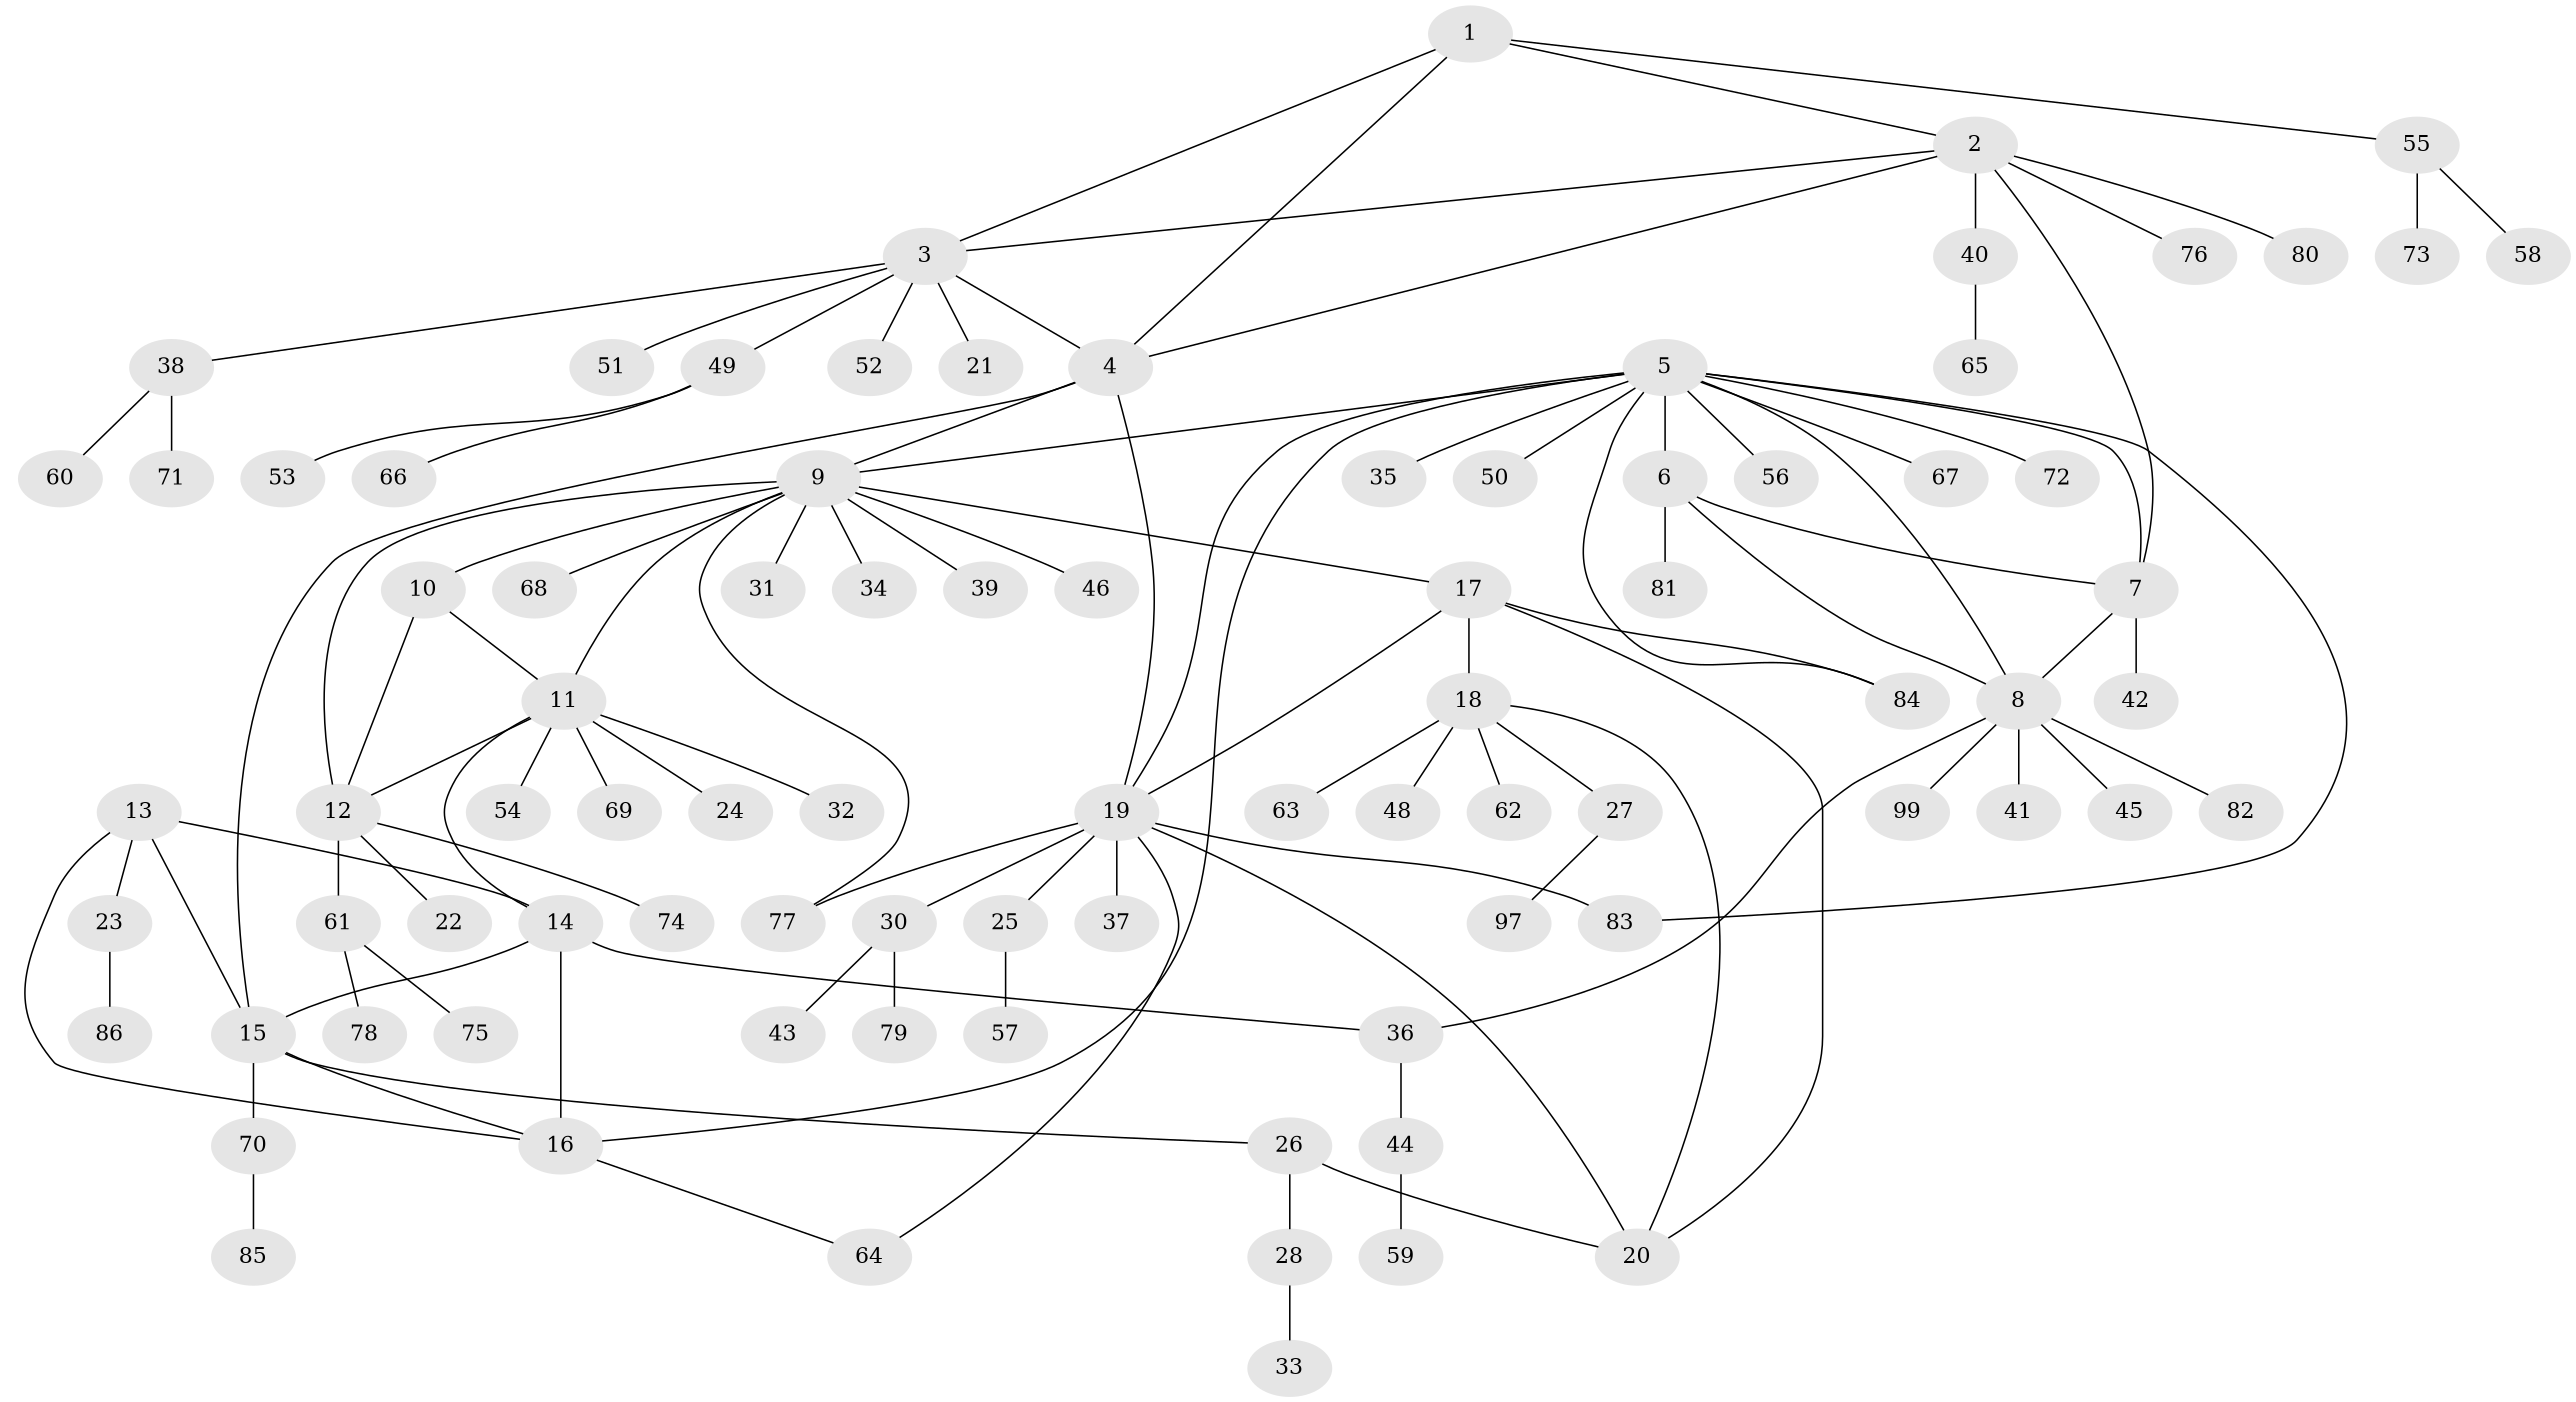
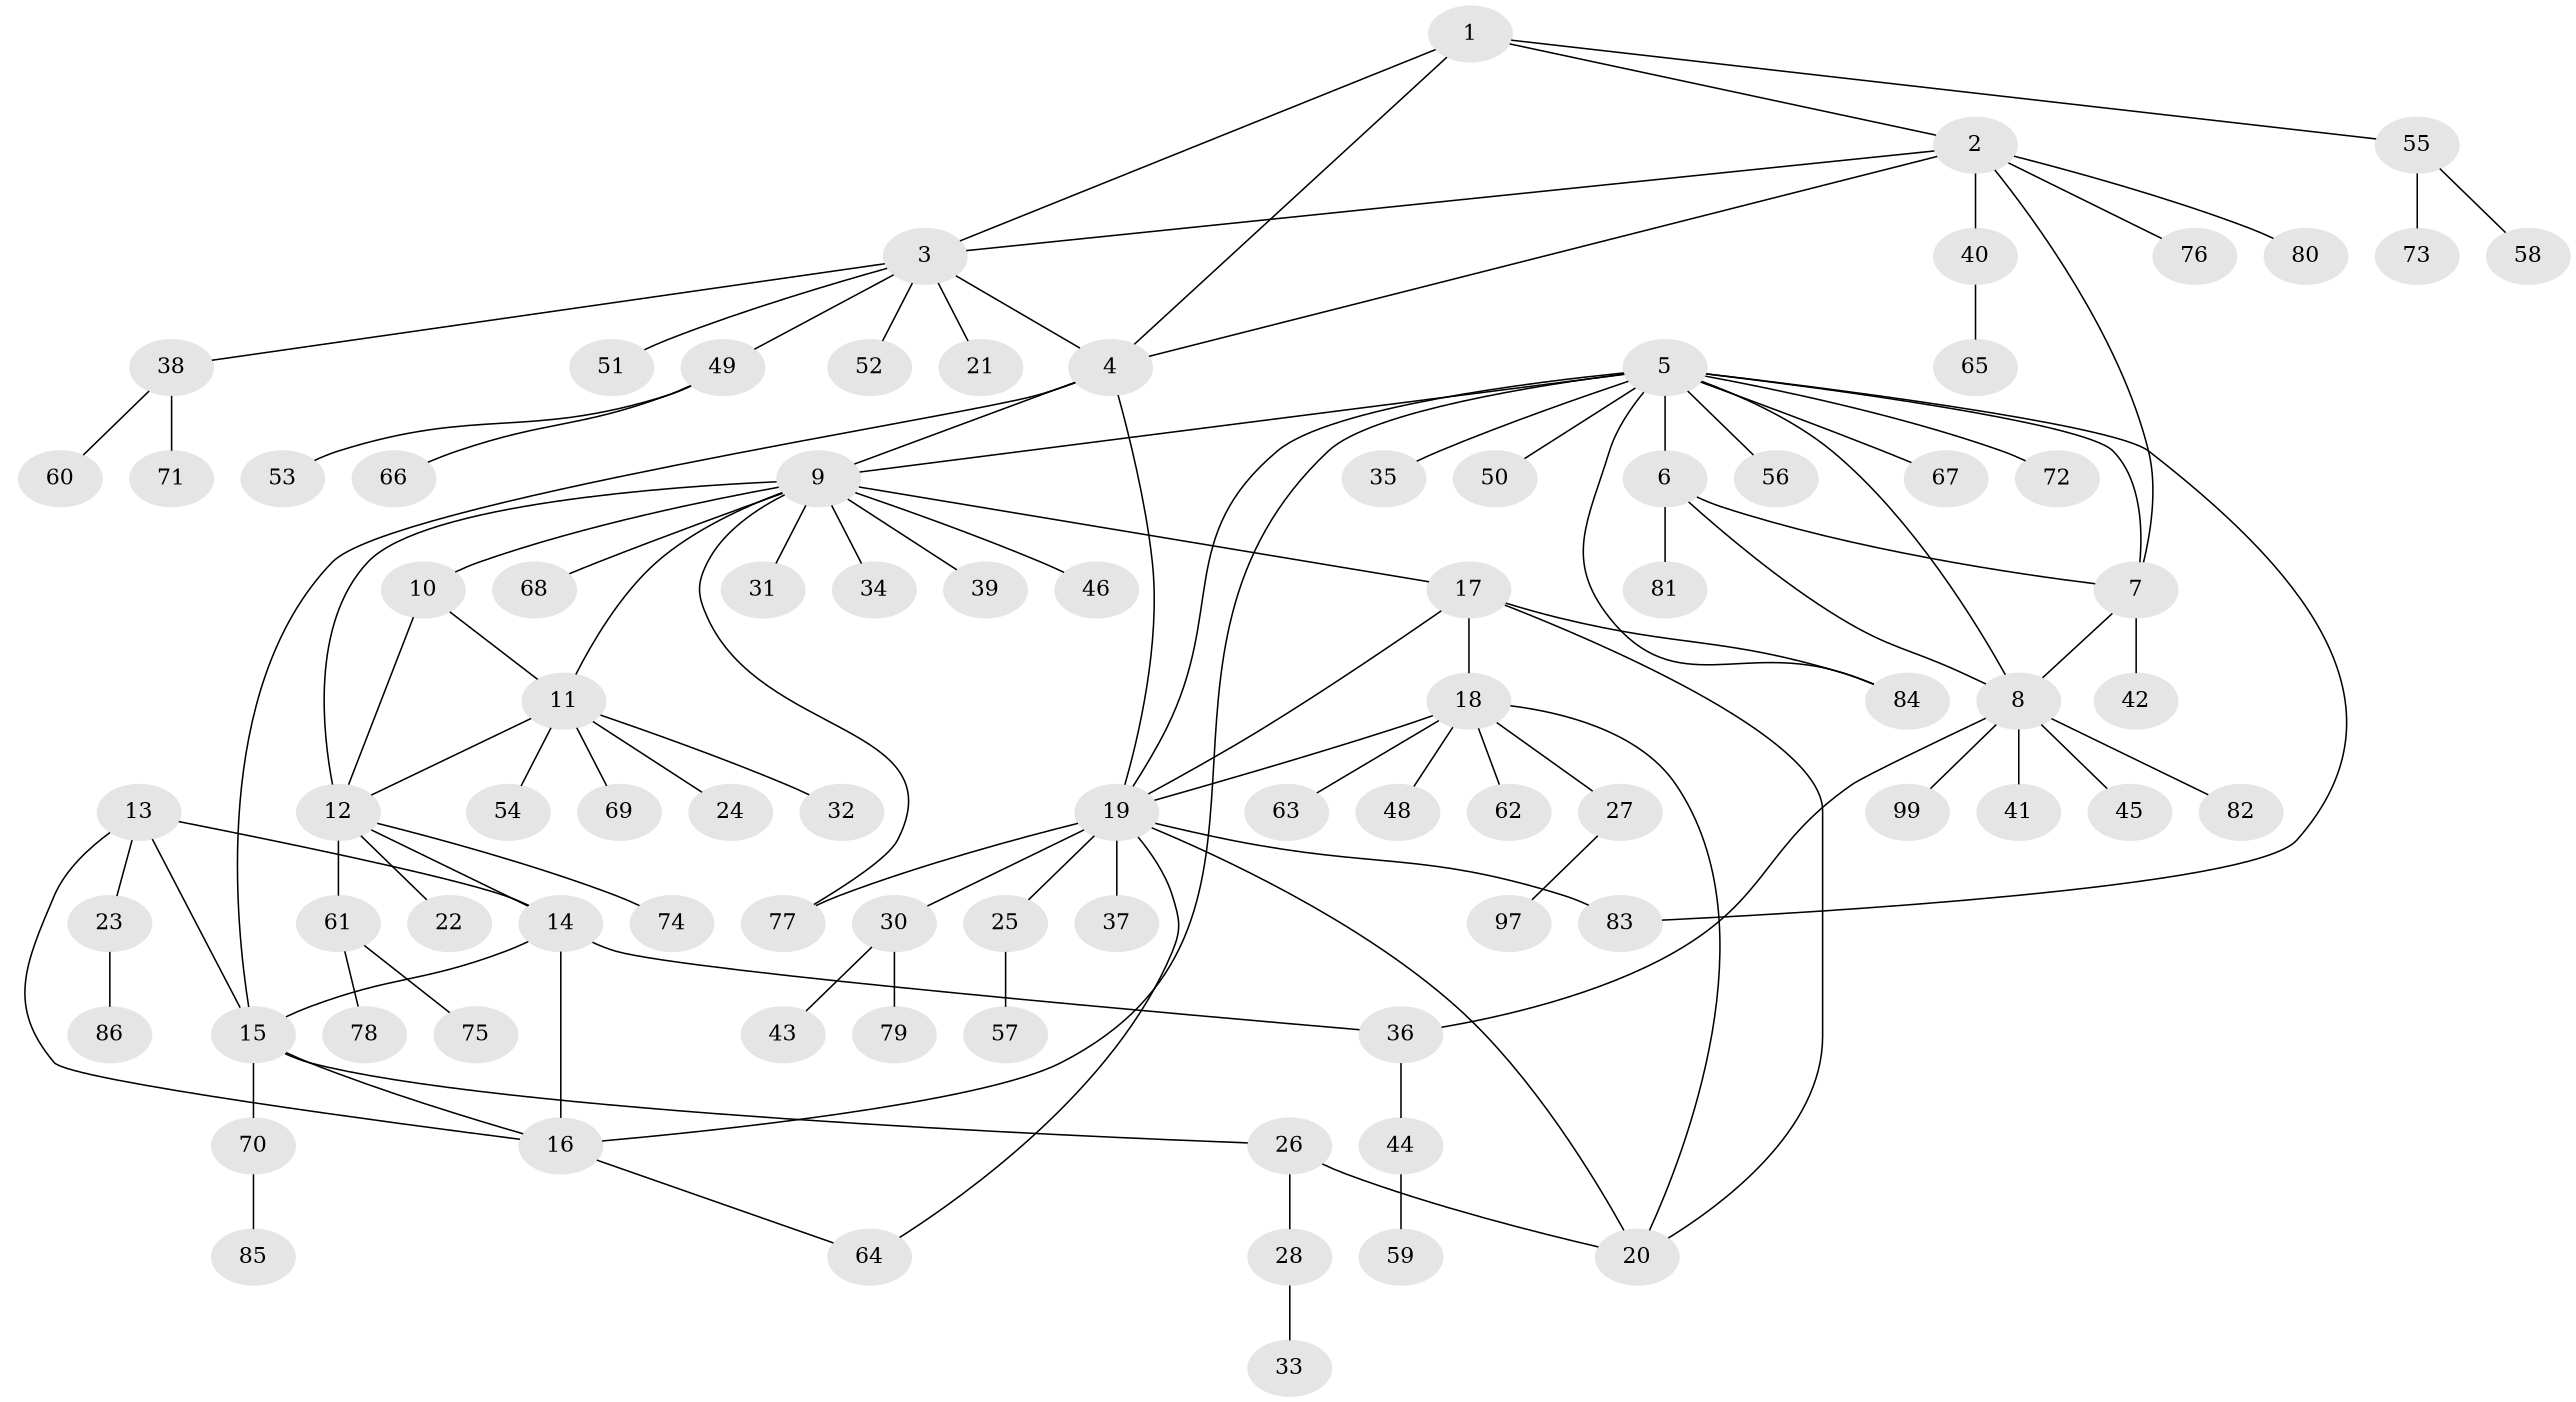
edge "18" -- "19": added
edge "11" -- "14": now "12" -- "14"
